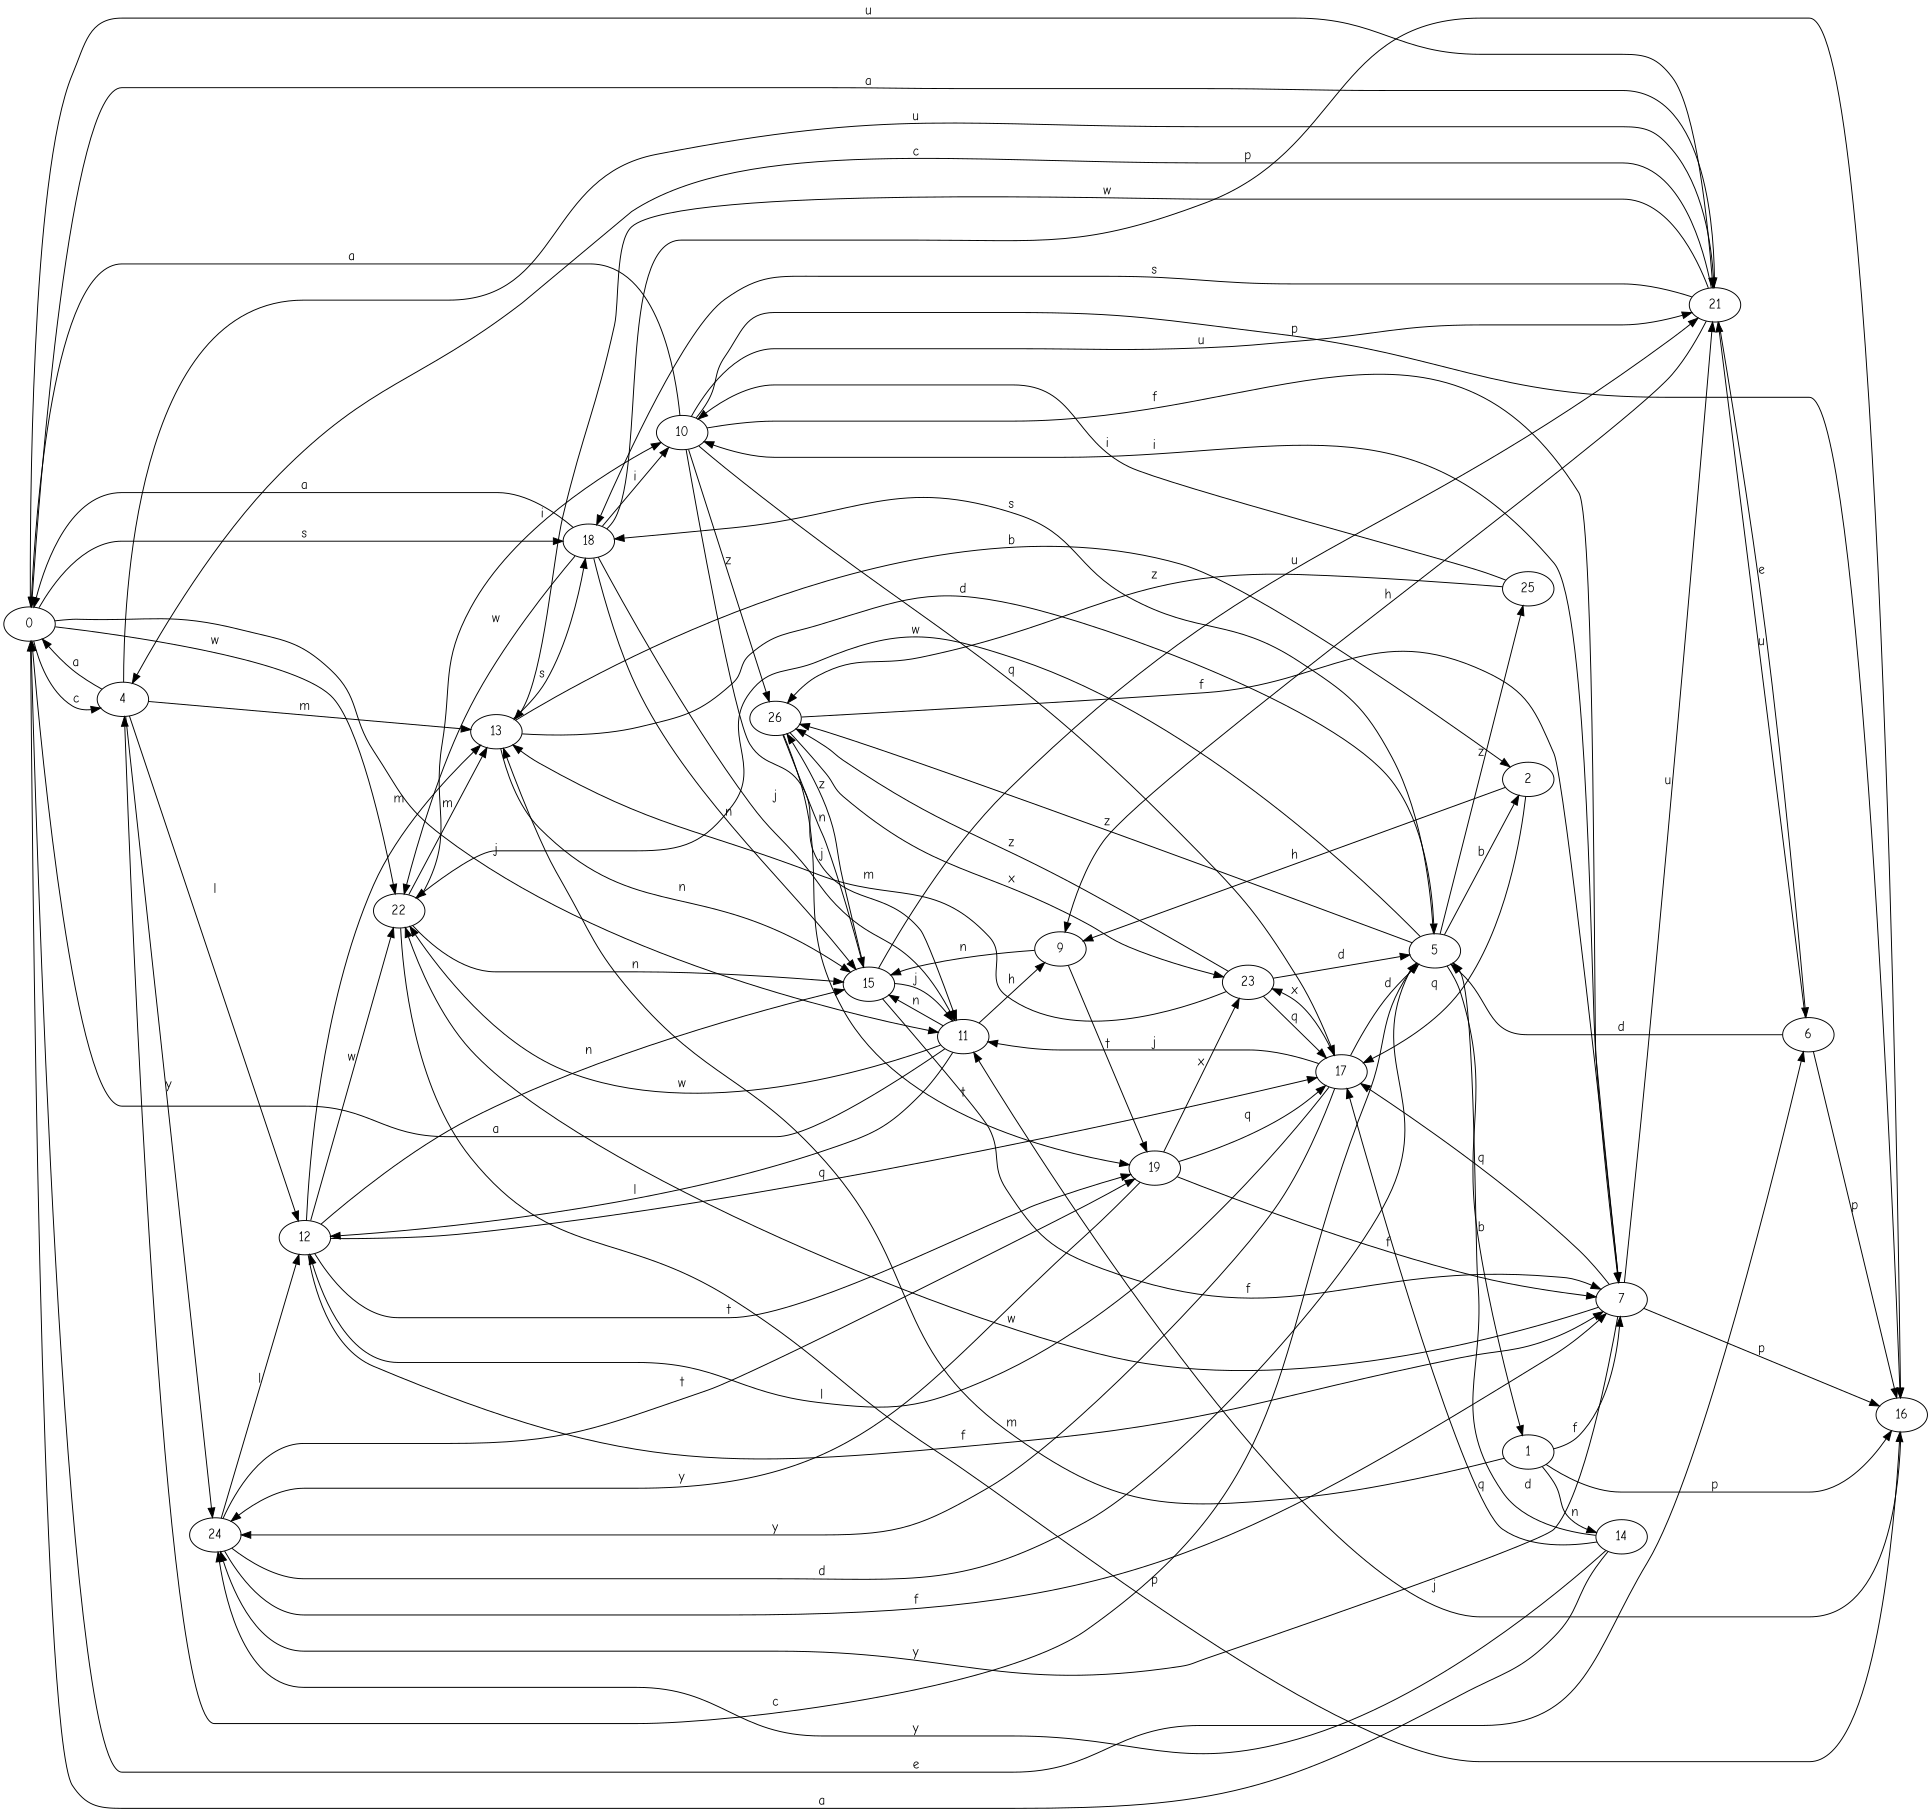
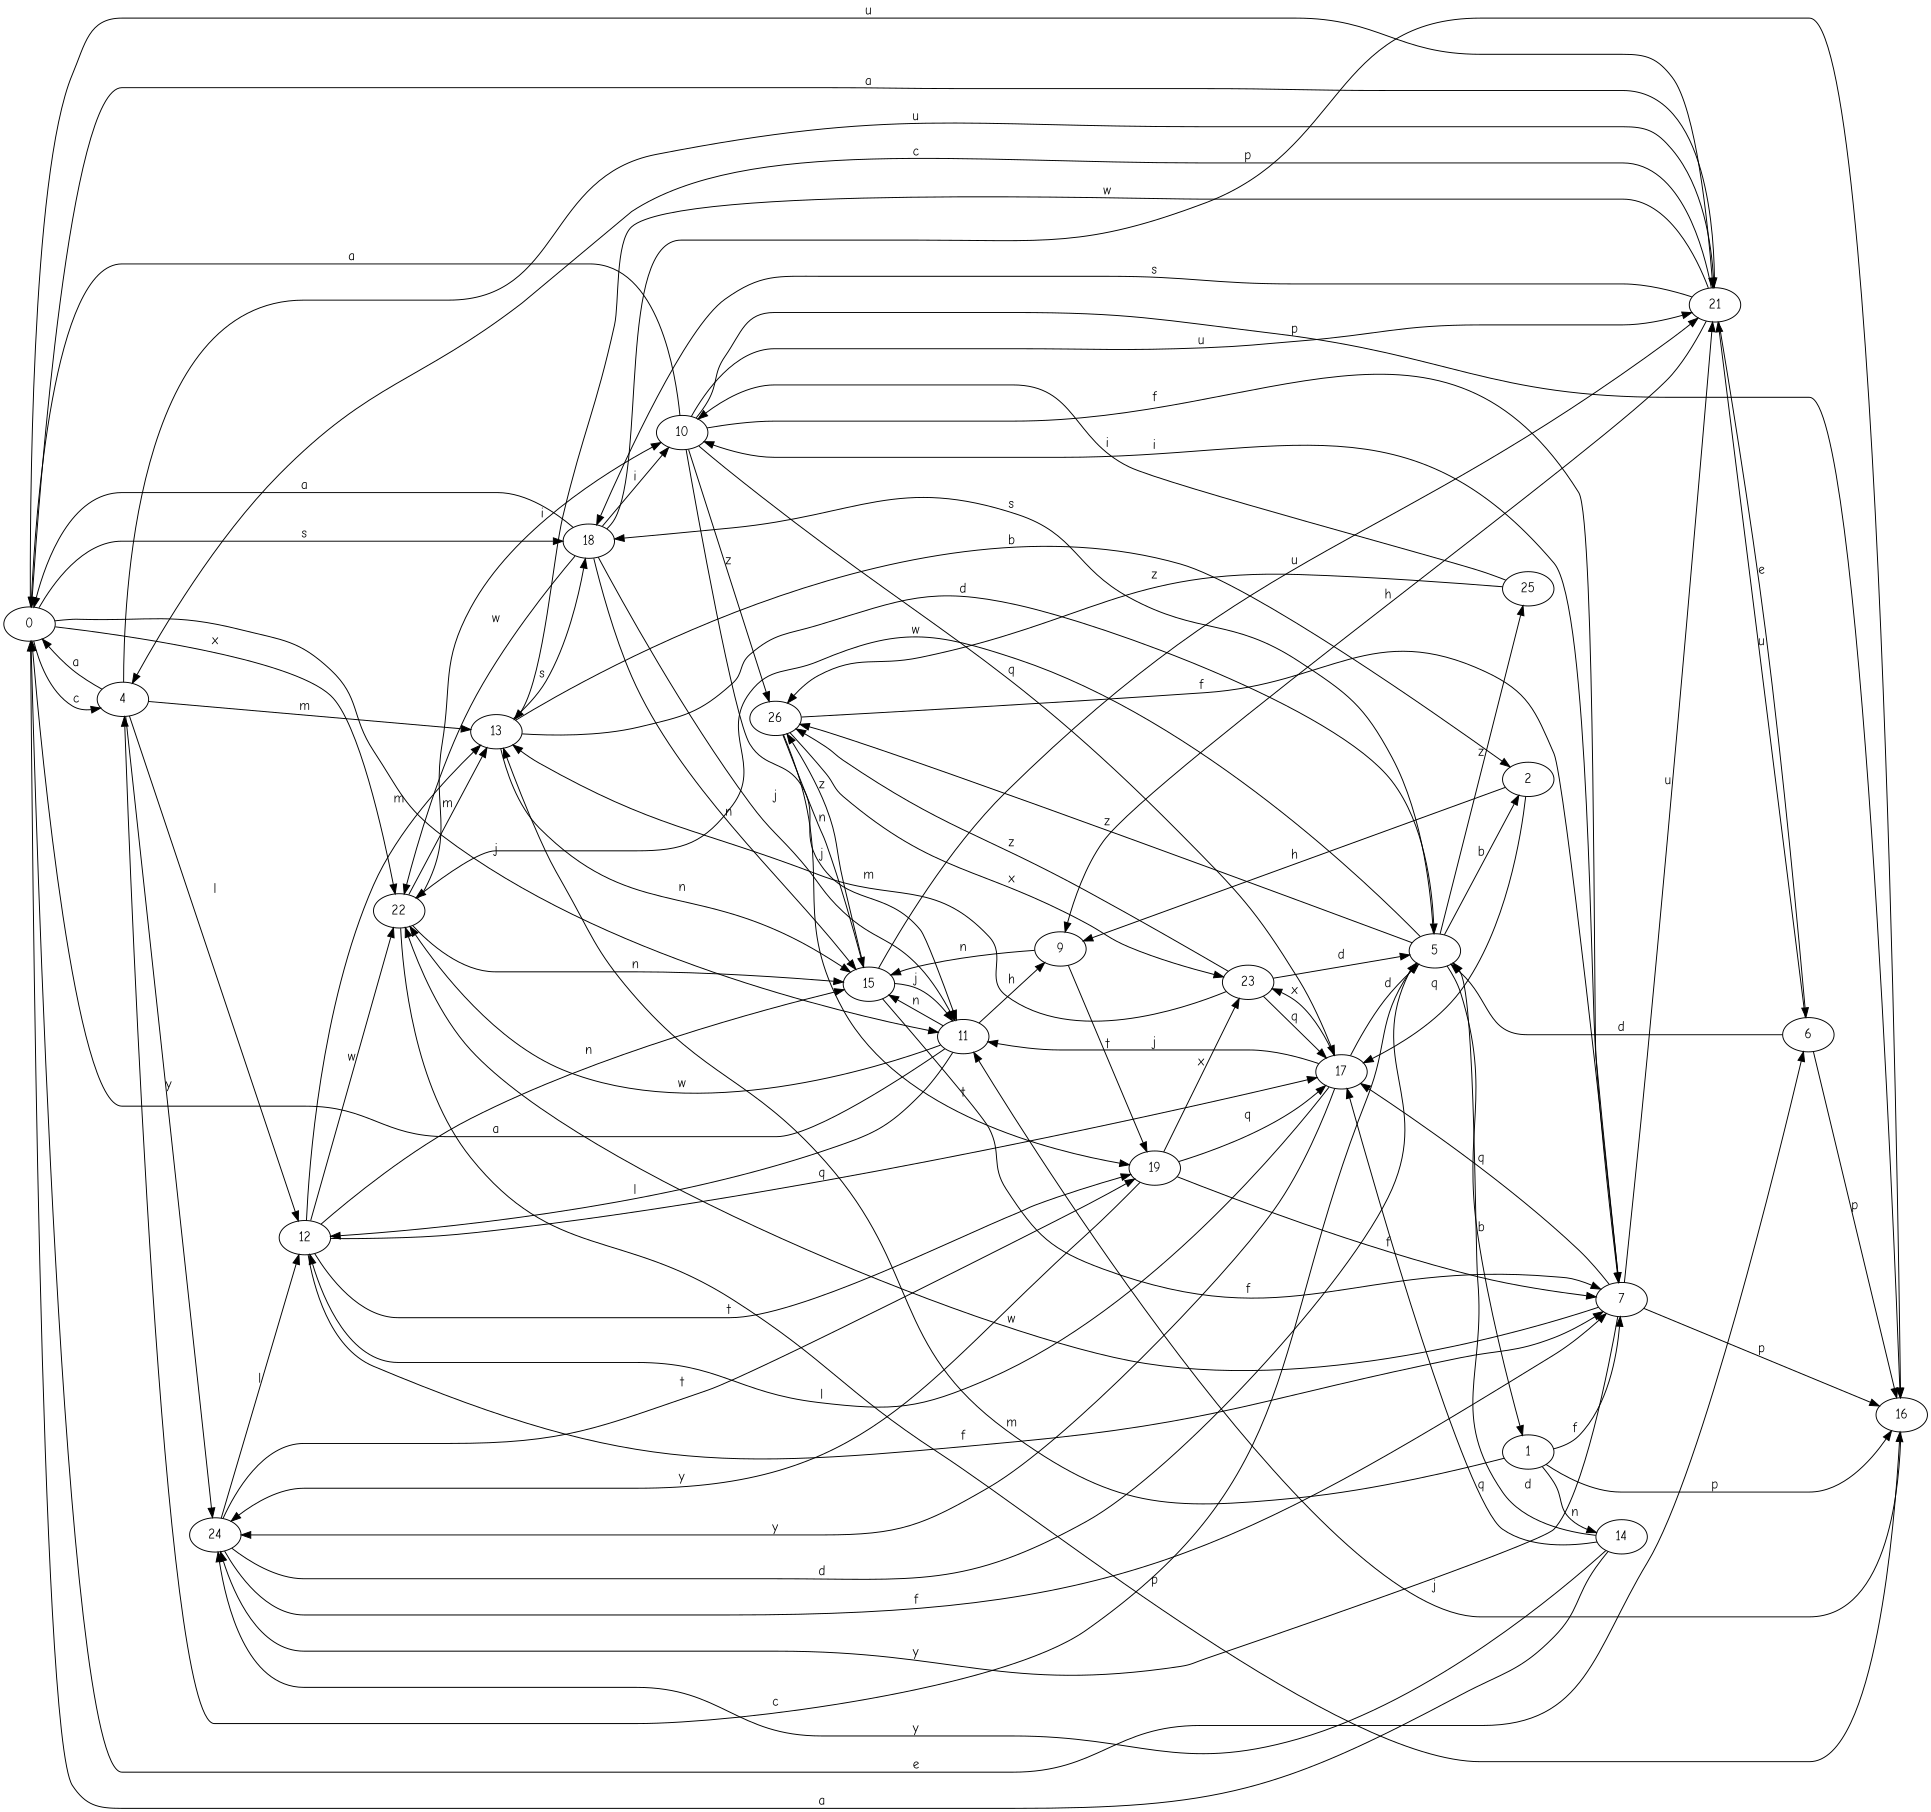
edge "0" -> "22": label "w" -> "x"
